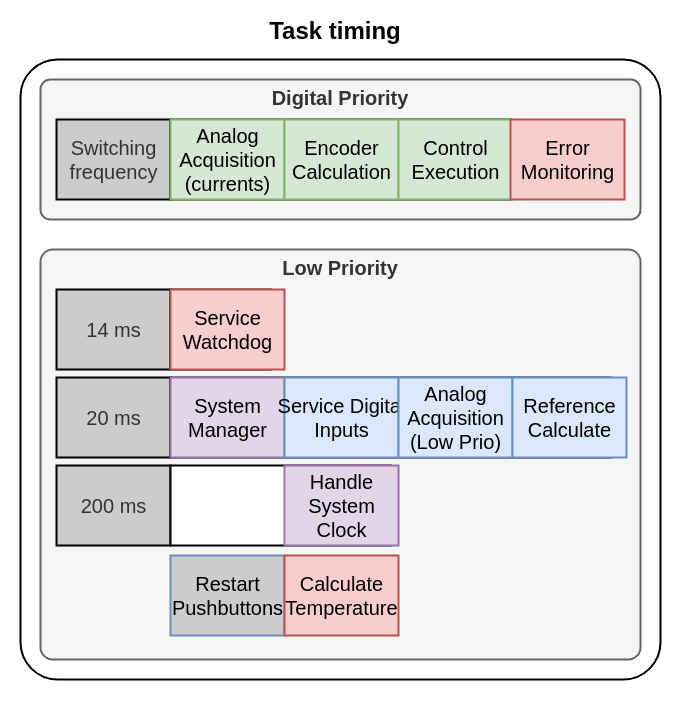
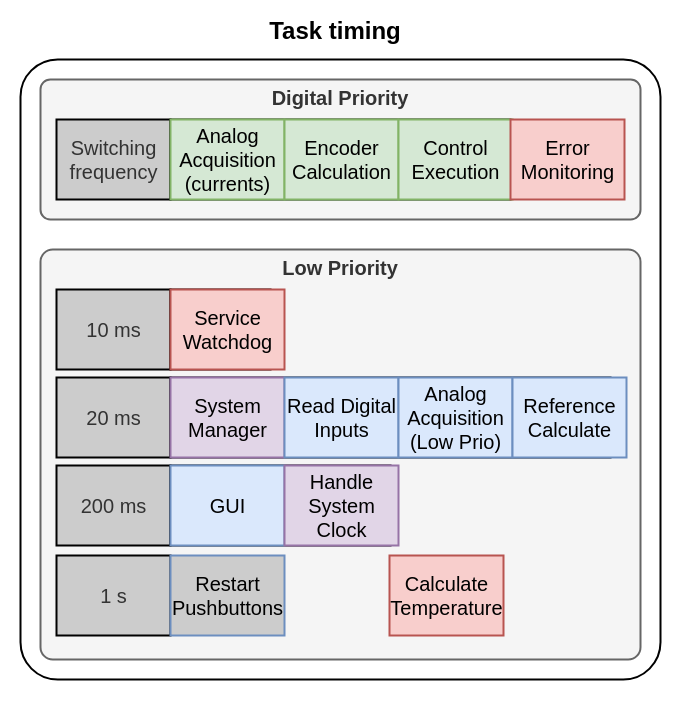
node "14 ms": label "14 ms" -> "10 ms"
node "Service Digital Inputs": label "Service Digital Inputs" -> "Read Digital Inputs"
node "GUI": added
node "1 s": added
node "Calculate Temperature": moved (342, 596) -> (447, 596)
